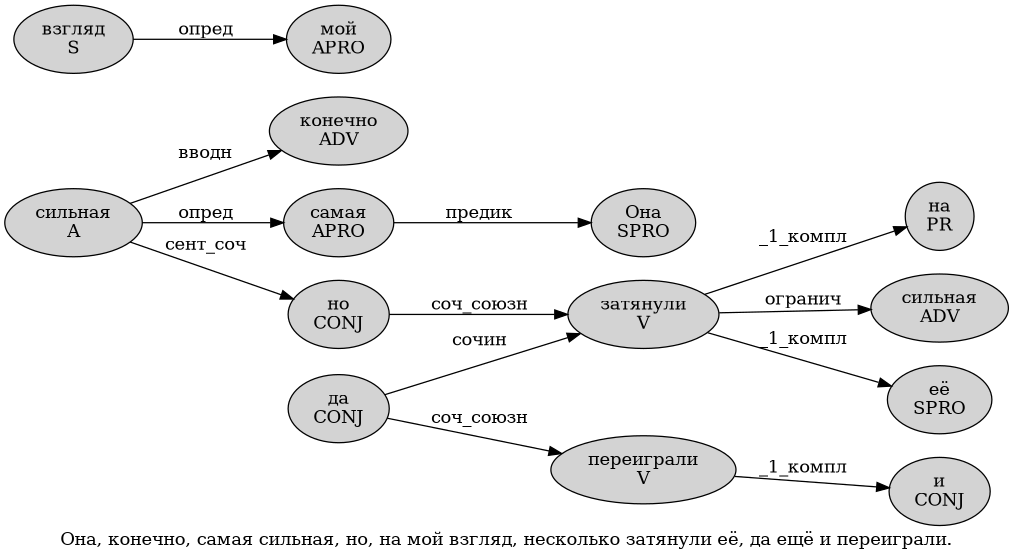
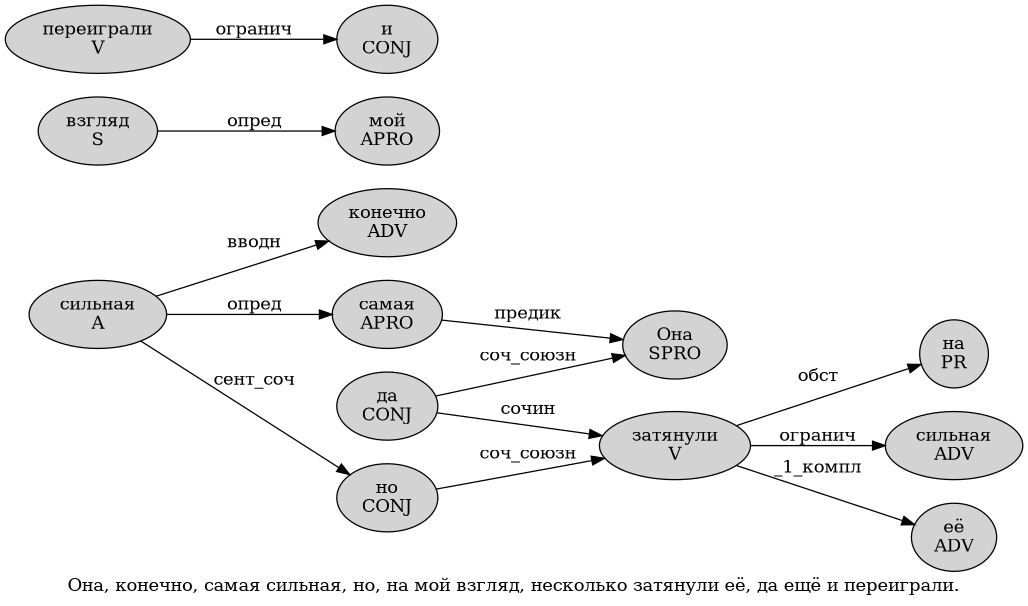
edge "затянули V" -> "на PR": label "_1_компл" -> "обст"
node "её SPRO": label "её SPRO" -> "её ADV"
edge "да CONJ" -> "переиграли V": now "да CONJ" -> "Она SPRO"
edge "переиграли V" -> "и CONJ": label "_1_компл" -> "огранич"
